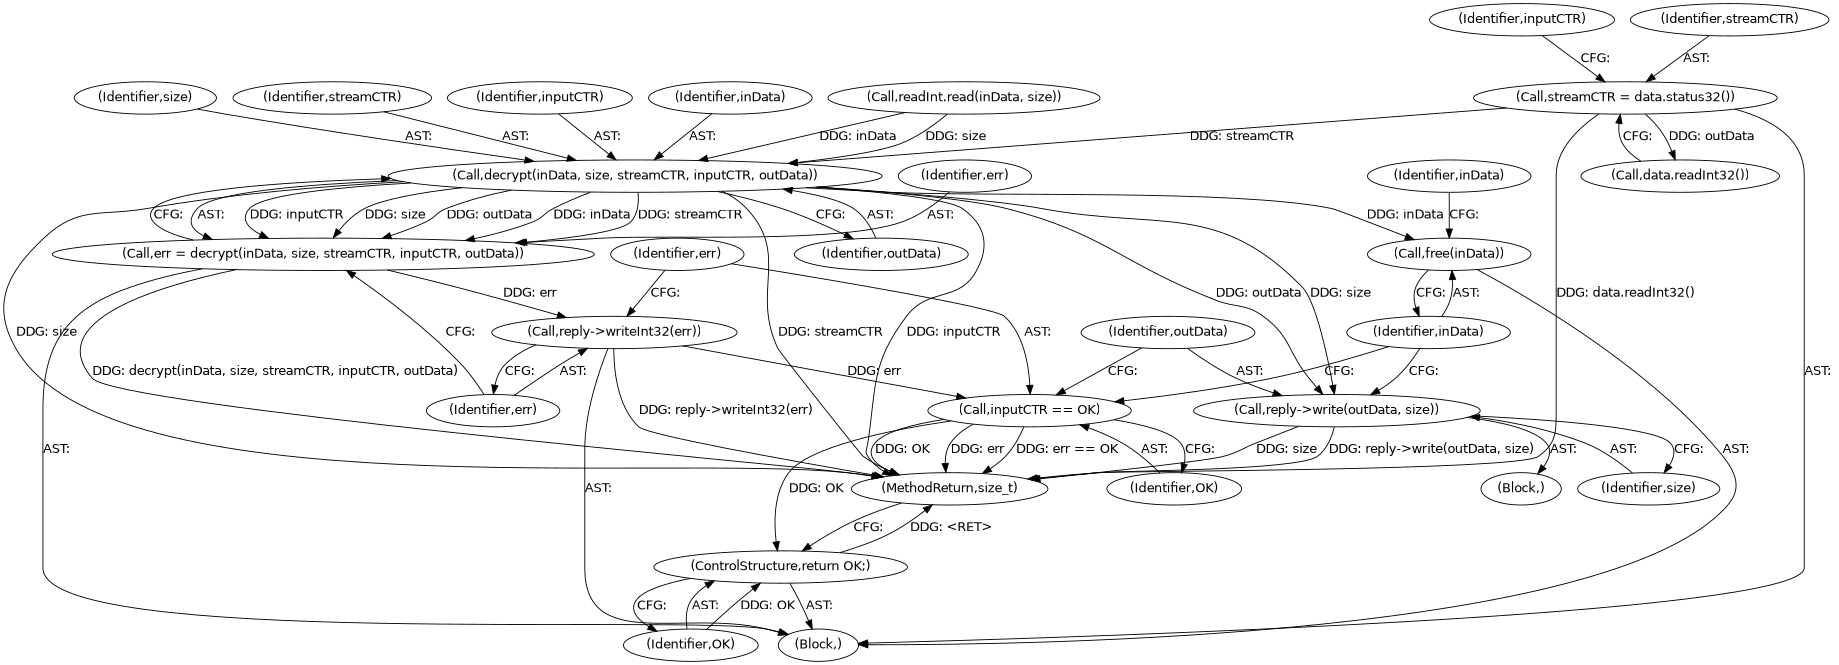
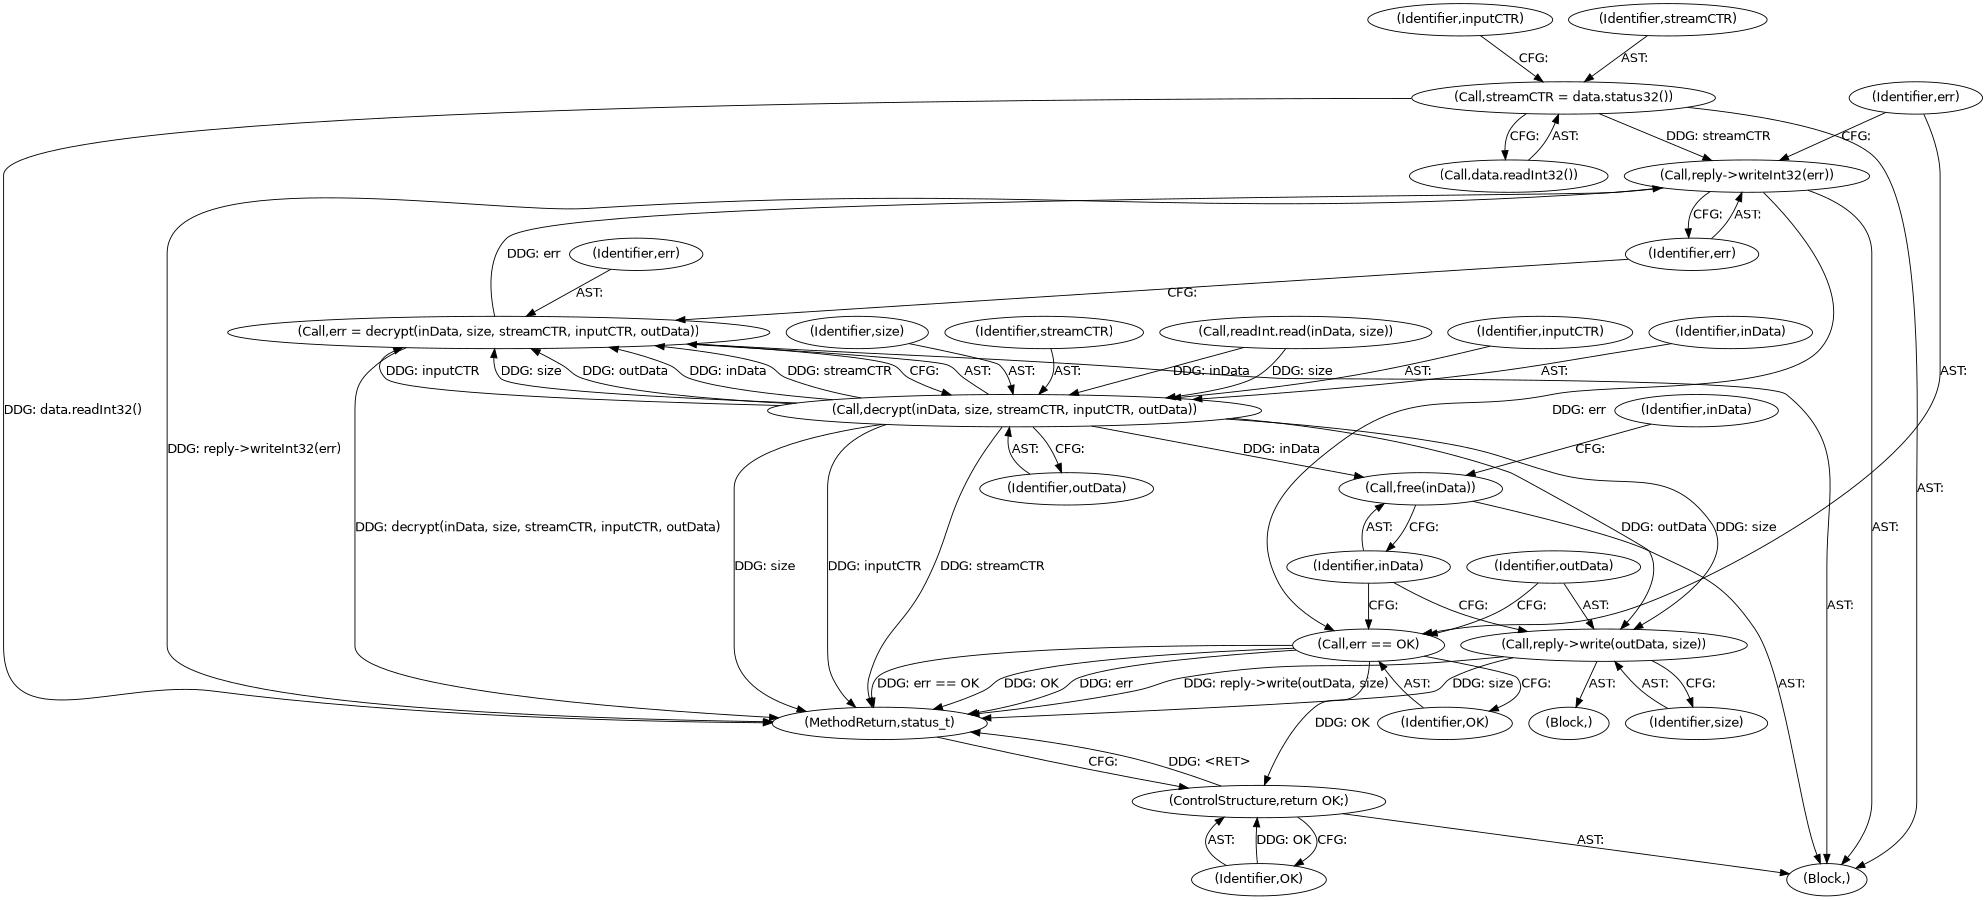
edge "(Call,streamCTR = data.status32())" -> "(Call,decrypt(inData, size, streamCTR, inputCTR, outData))": now "(Call,streamCTR = data.status32())" -> "(Call,reply->writeInt32(err))"
edge "(Call,data.readInt32())" -> "(Call,streamCTR = data.status32())": label "CFG: " -> "AST: "
edge "(Call,streamCTR = data.status32())" -> "(Call,data.readInt32())": label "DDG: outData" -> "CFG: "
node "(Call,inputCTR == OK)": label "(Call,inputCTR == OK)" -> "(Call,err == OK)"
node "(MethodReturn,size_t)": label "(MethodReturn,size_t)" -> "(MethodReturn,status_t)"
